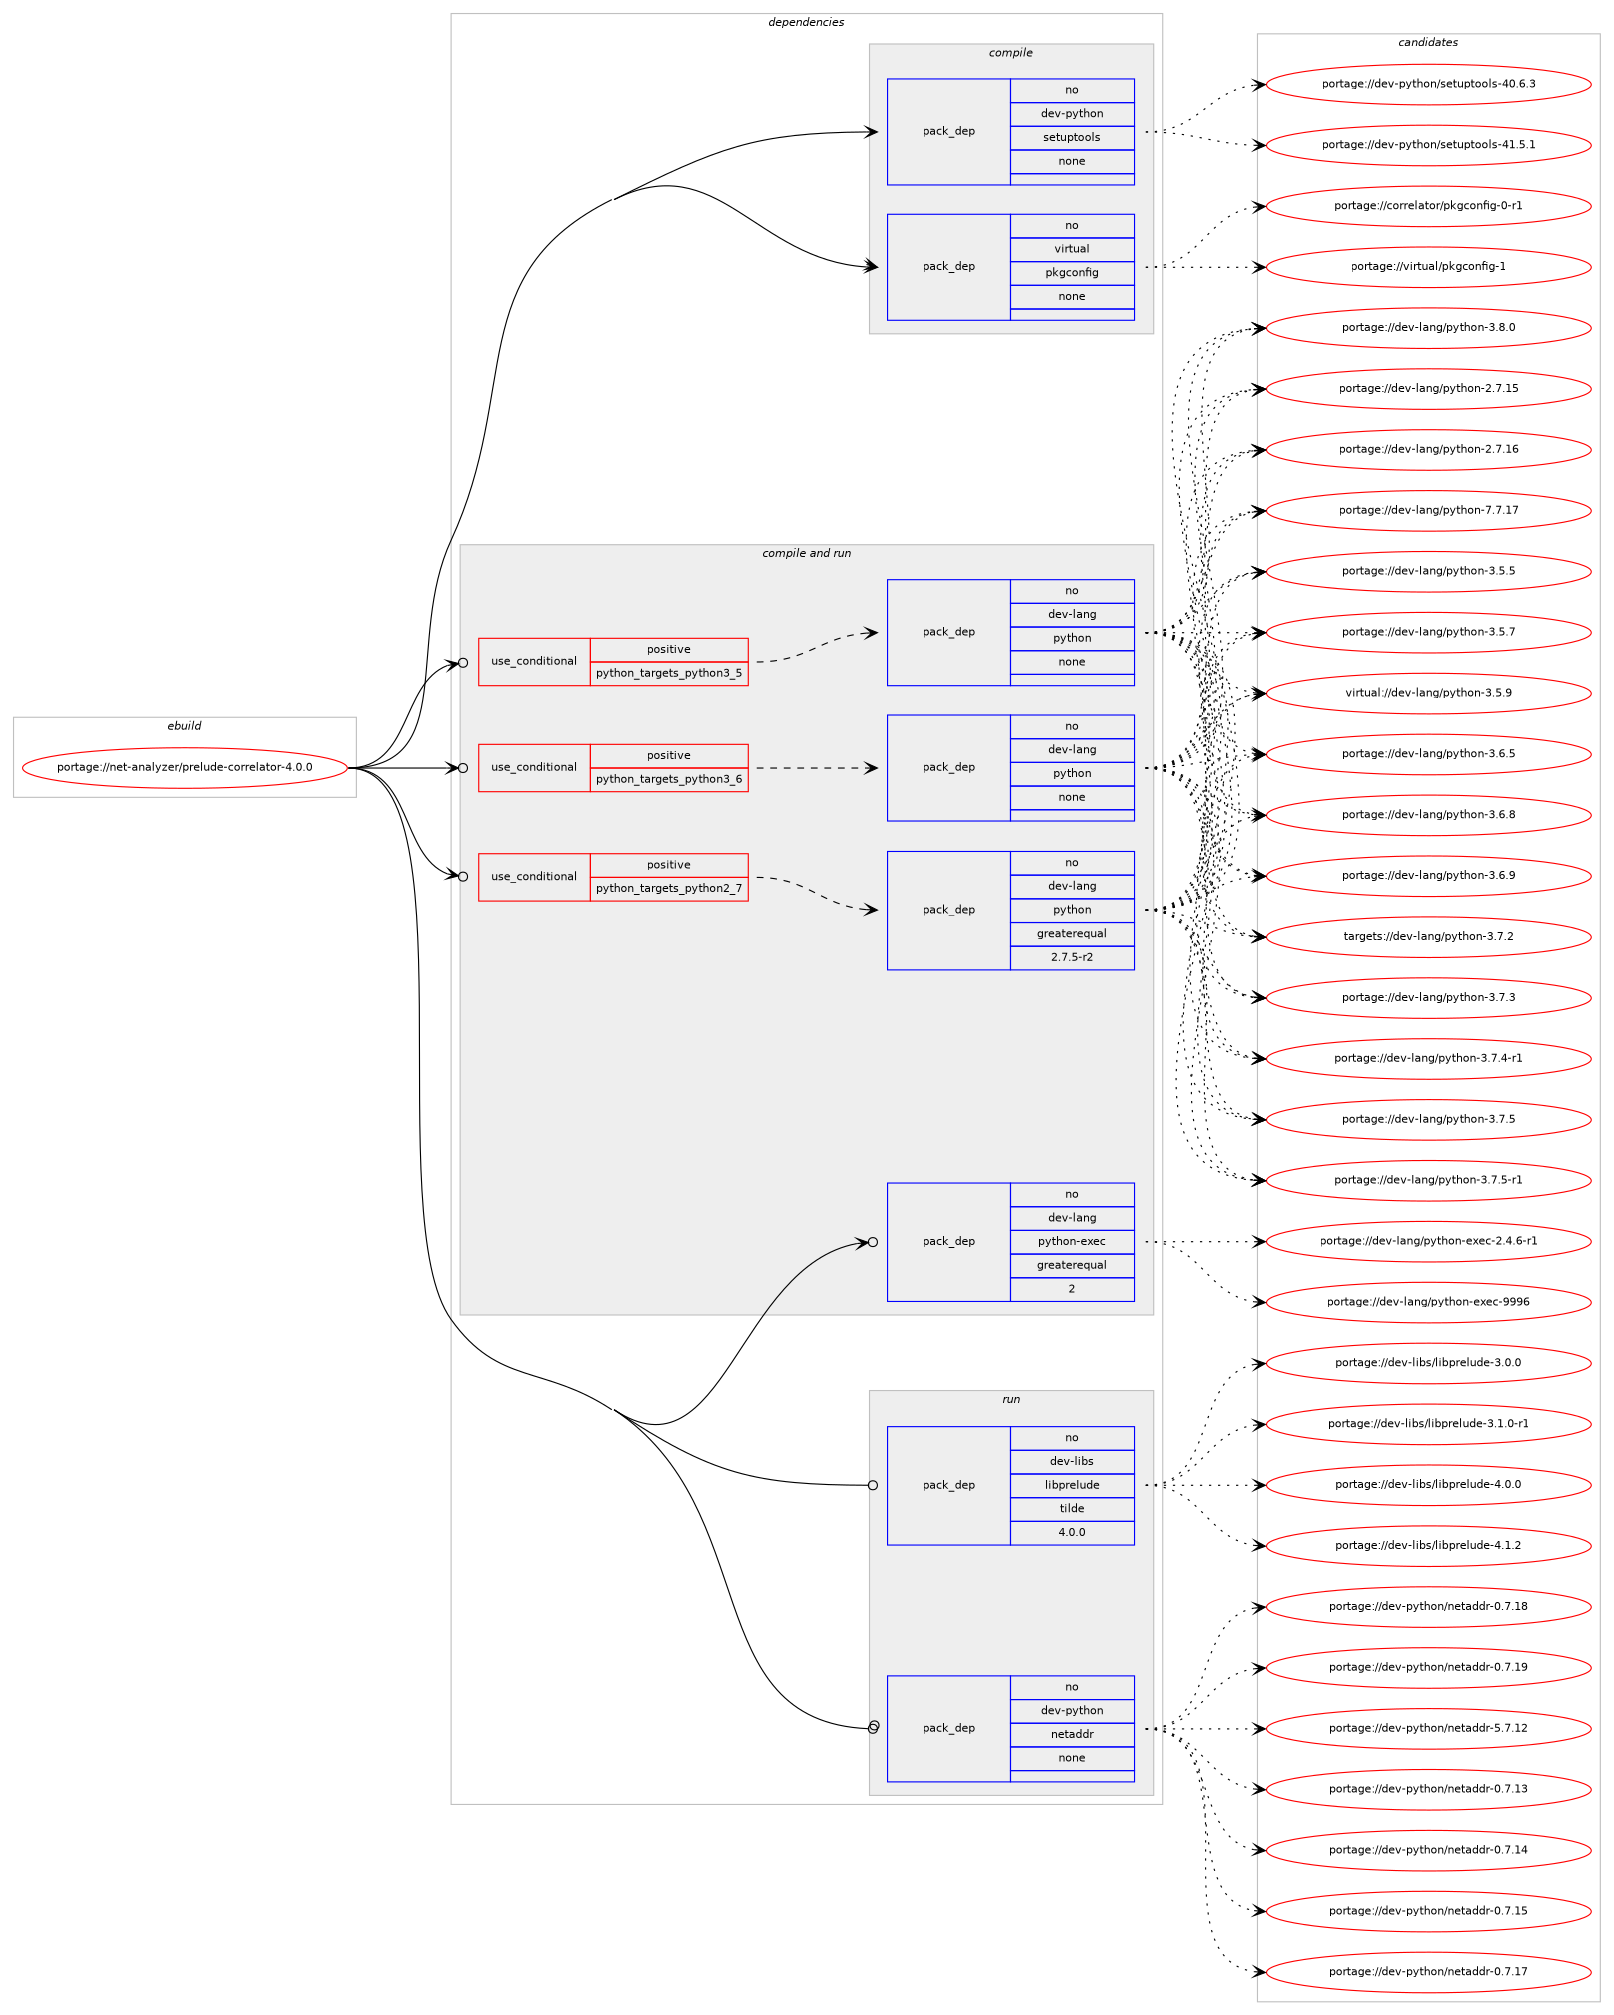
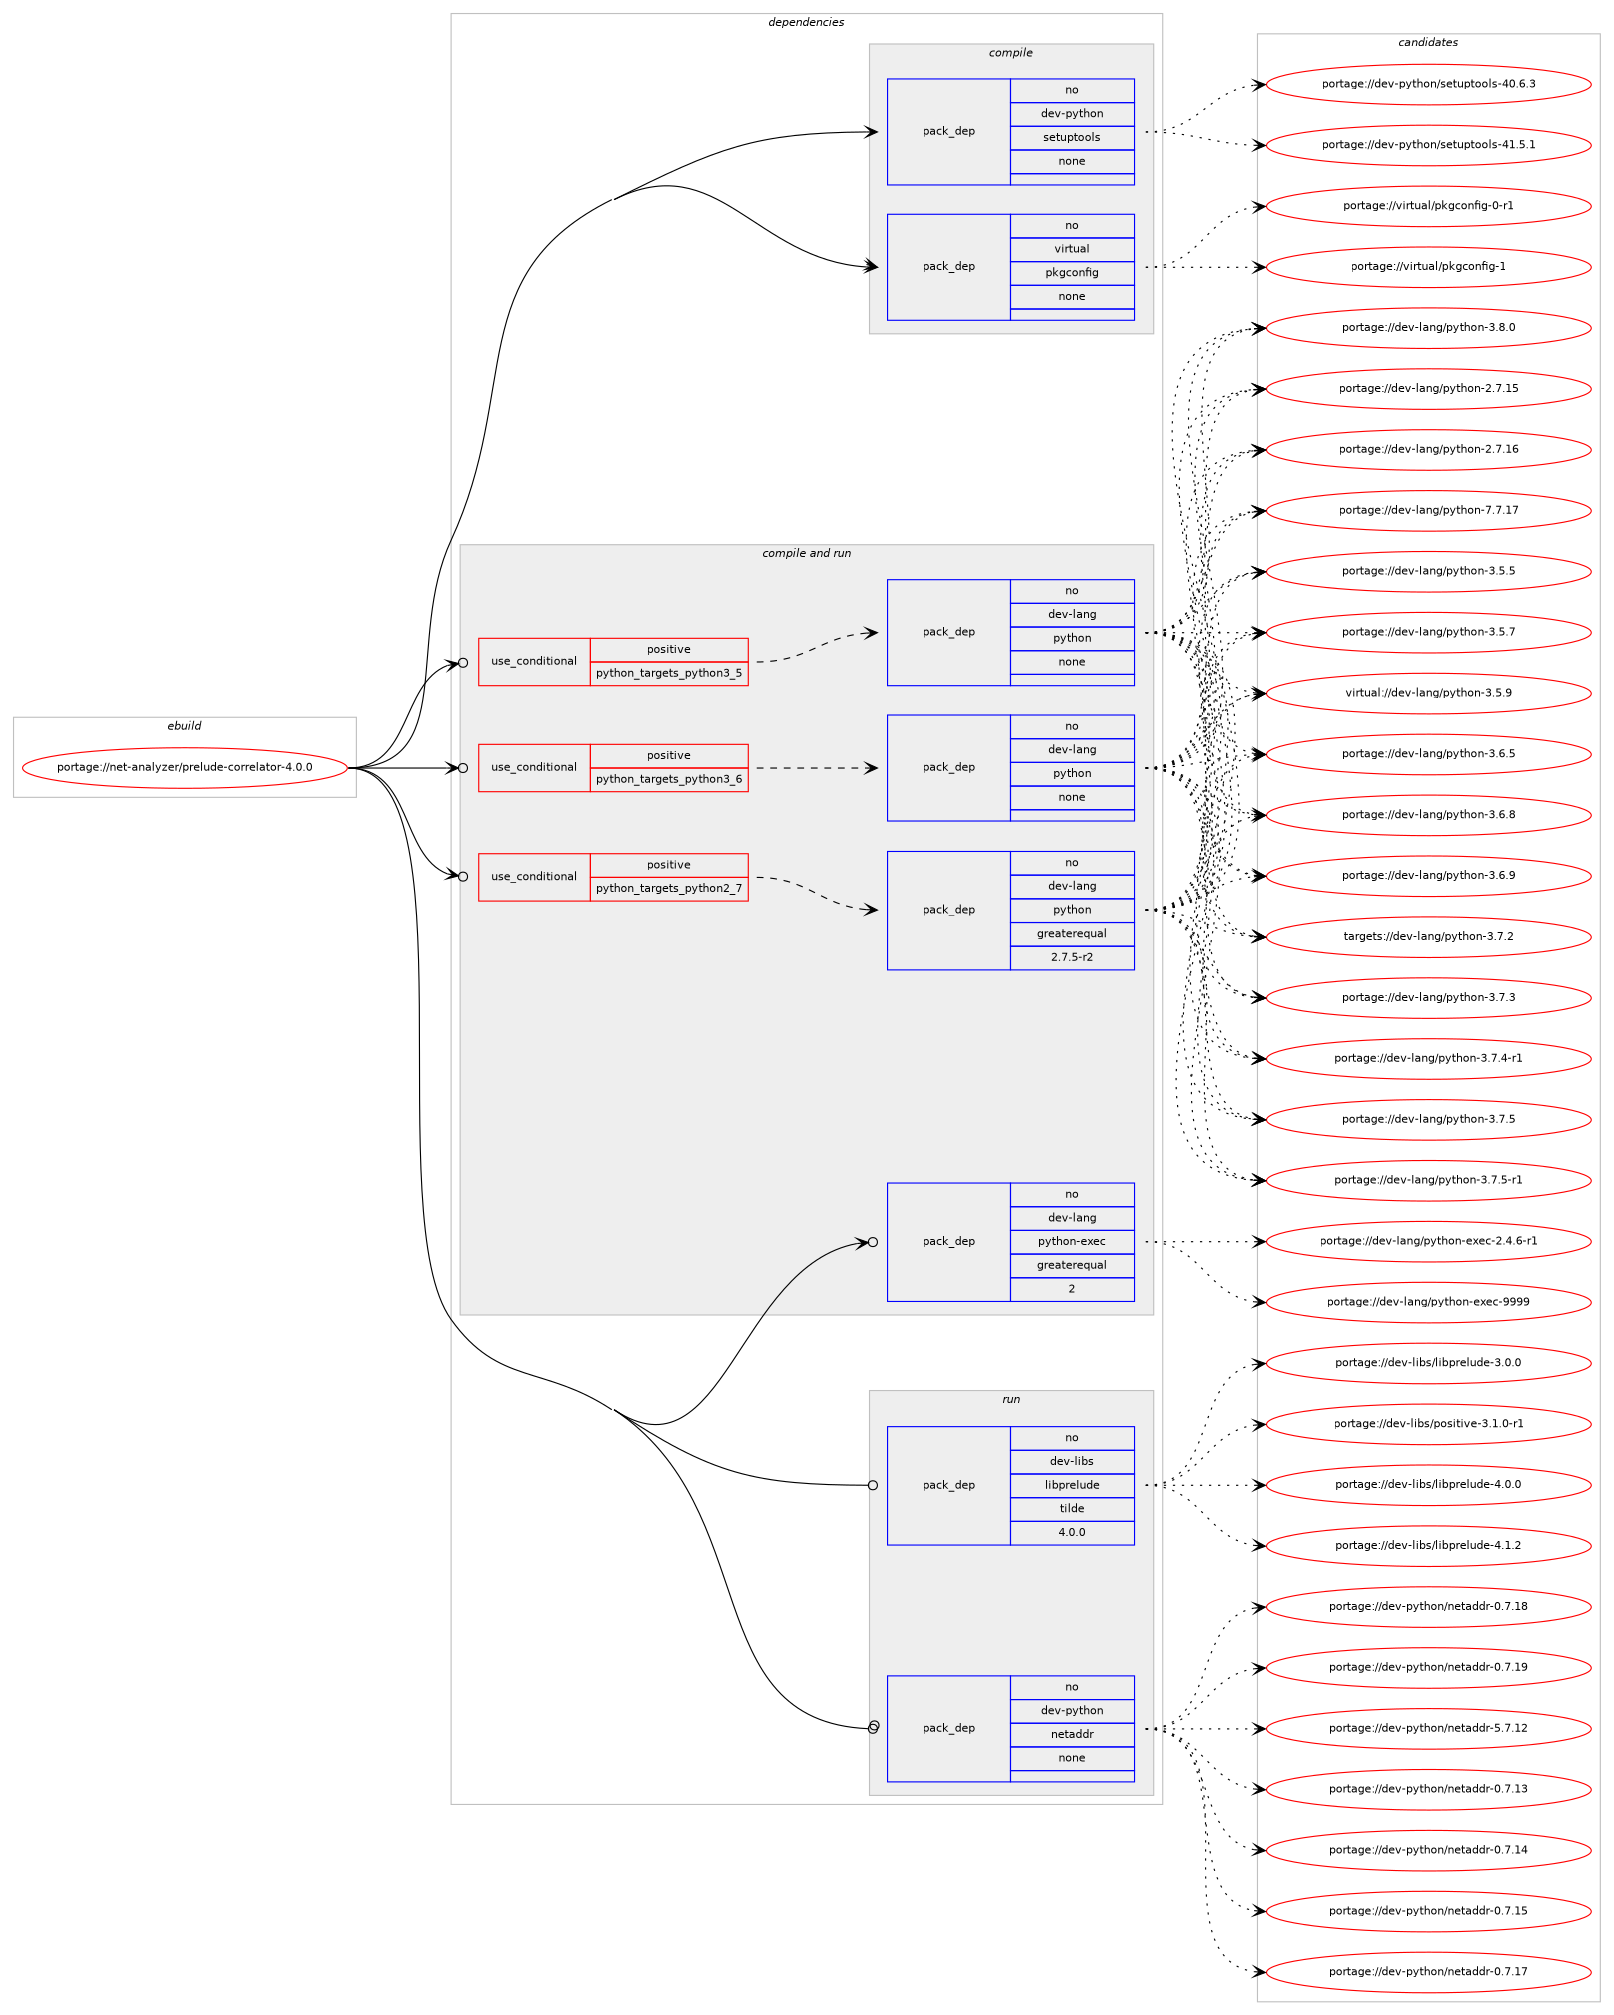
node "portage://correlator/pkgconfig-0-r1": label "portage://correlator/pkgconfig-0-r1" -> "portage://virtual/pkgconfig-0-r1"
node "portage://dev-lang/python-exec-9996": label "portage://dev-lang/python-exec-9996" -> "portage://dev-lang/python-exec-9999"
node "portage://dev-libs/libprelude-3.1.0-r1": label "portage://dev-libs/libprelude-3.1.0-r1" -> "portage://dev-libs/positive-3.1.0-r1"
